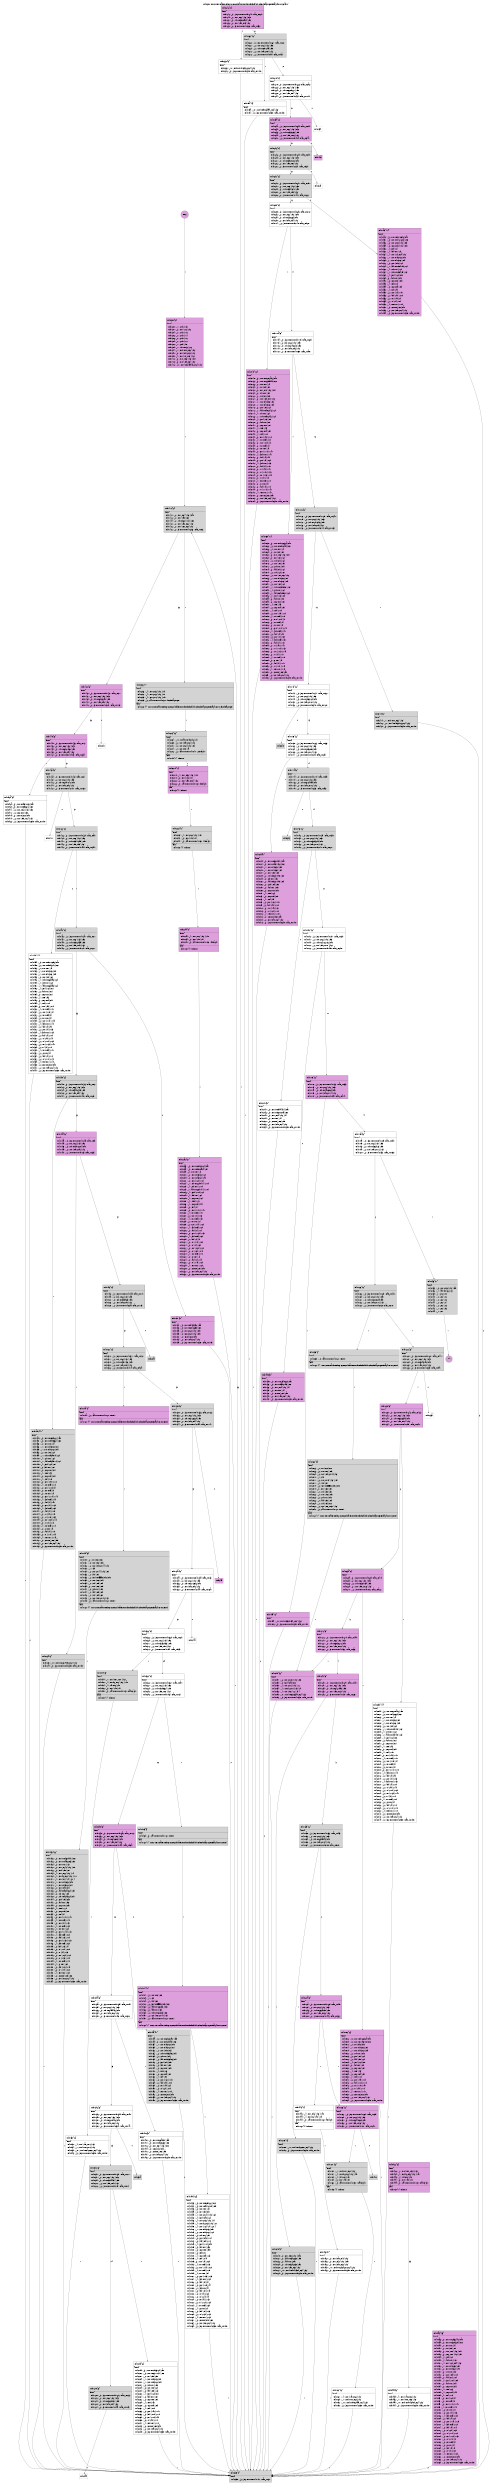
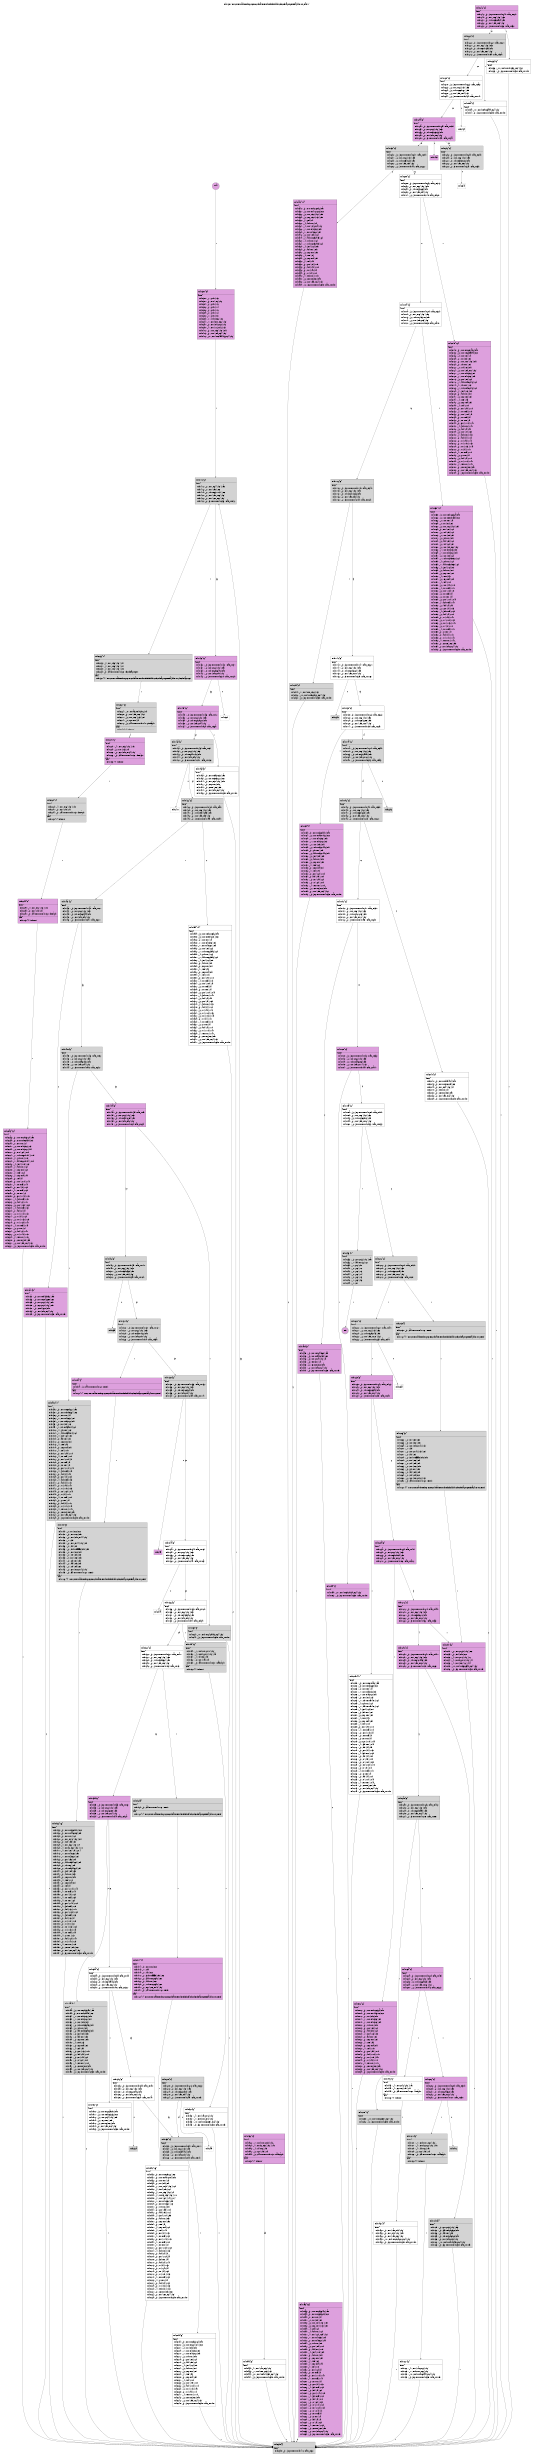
edge "0x4016b6 [28]" -> "0x4016d2 [28]": now "0x40169a [28]" -> "0x4016d2 [28]"
node "Entry": label "Entry" -> "Final"
edge "0x4015f2 [28]" -> "0x40160e [28]": reversed
